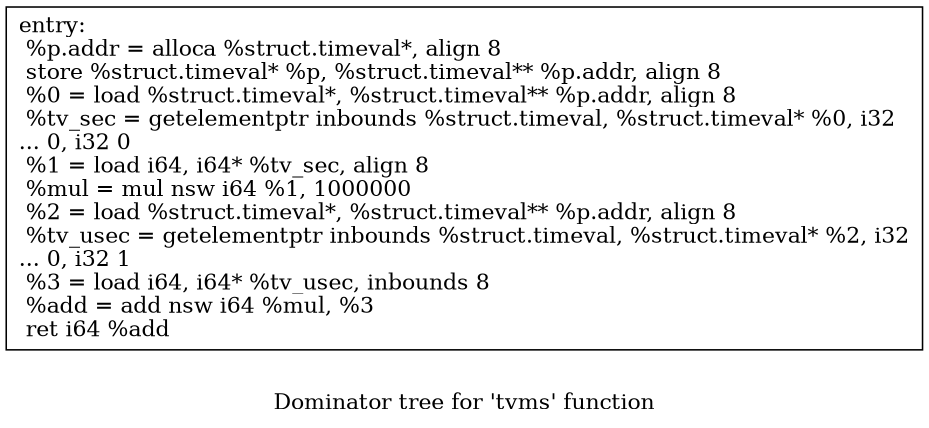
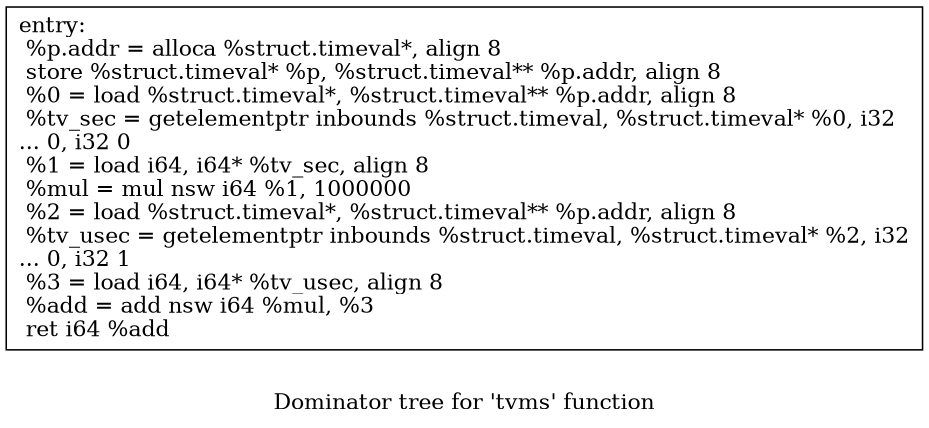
node "entry:": text "%3 = load i64, i64* %tv_usec, inbounds 8" -> "%3 = load i64, i64* %tv_usec, align 8"
